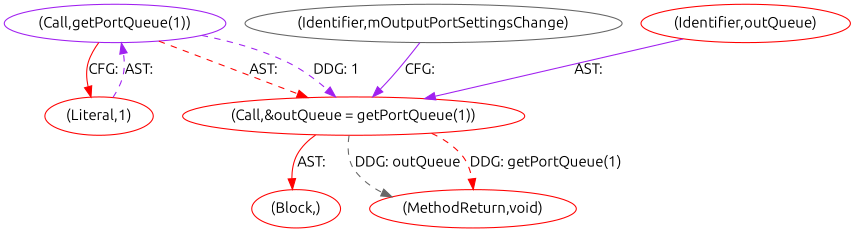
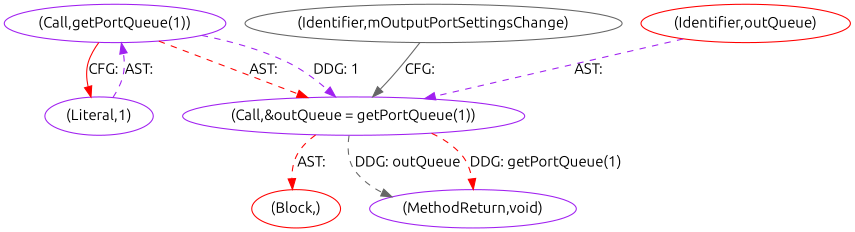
edge "(Identifier,mOutputPortSettingsChange)" -> "(Call,&outQueue = getPortQueue(1))": color purple -> gray40
edge "(Identifier,outQueue)" -> "(Call,&outQueue = getPortQueue(1))": style solid -> dashed
node "(Literal,1)": color red -> purple
node "(Call,&outQueue = getPortQueue(1))": color red -> purple
edge "(Call,&outQueue = getPortQueue(1))" -> "(Block,)": style solid -> dashed
node "(MethodReturn,void)": color red -> purple
